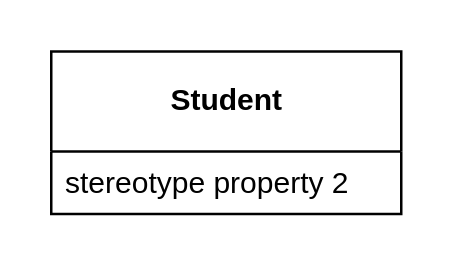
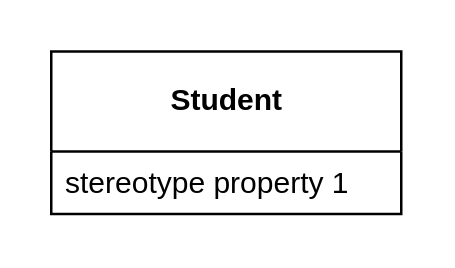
node "stereotype property 2": label "stereotype property 2" -> "stereotype property 1"
